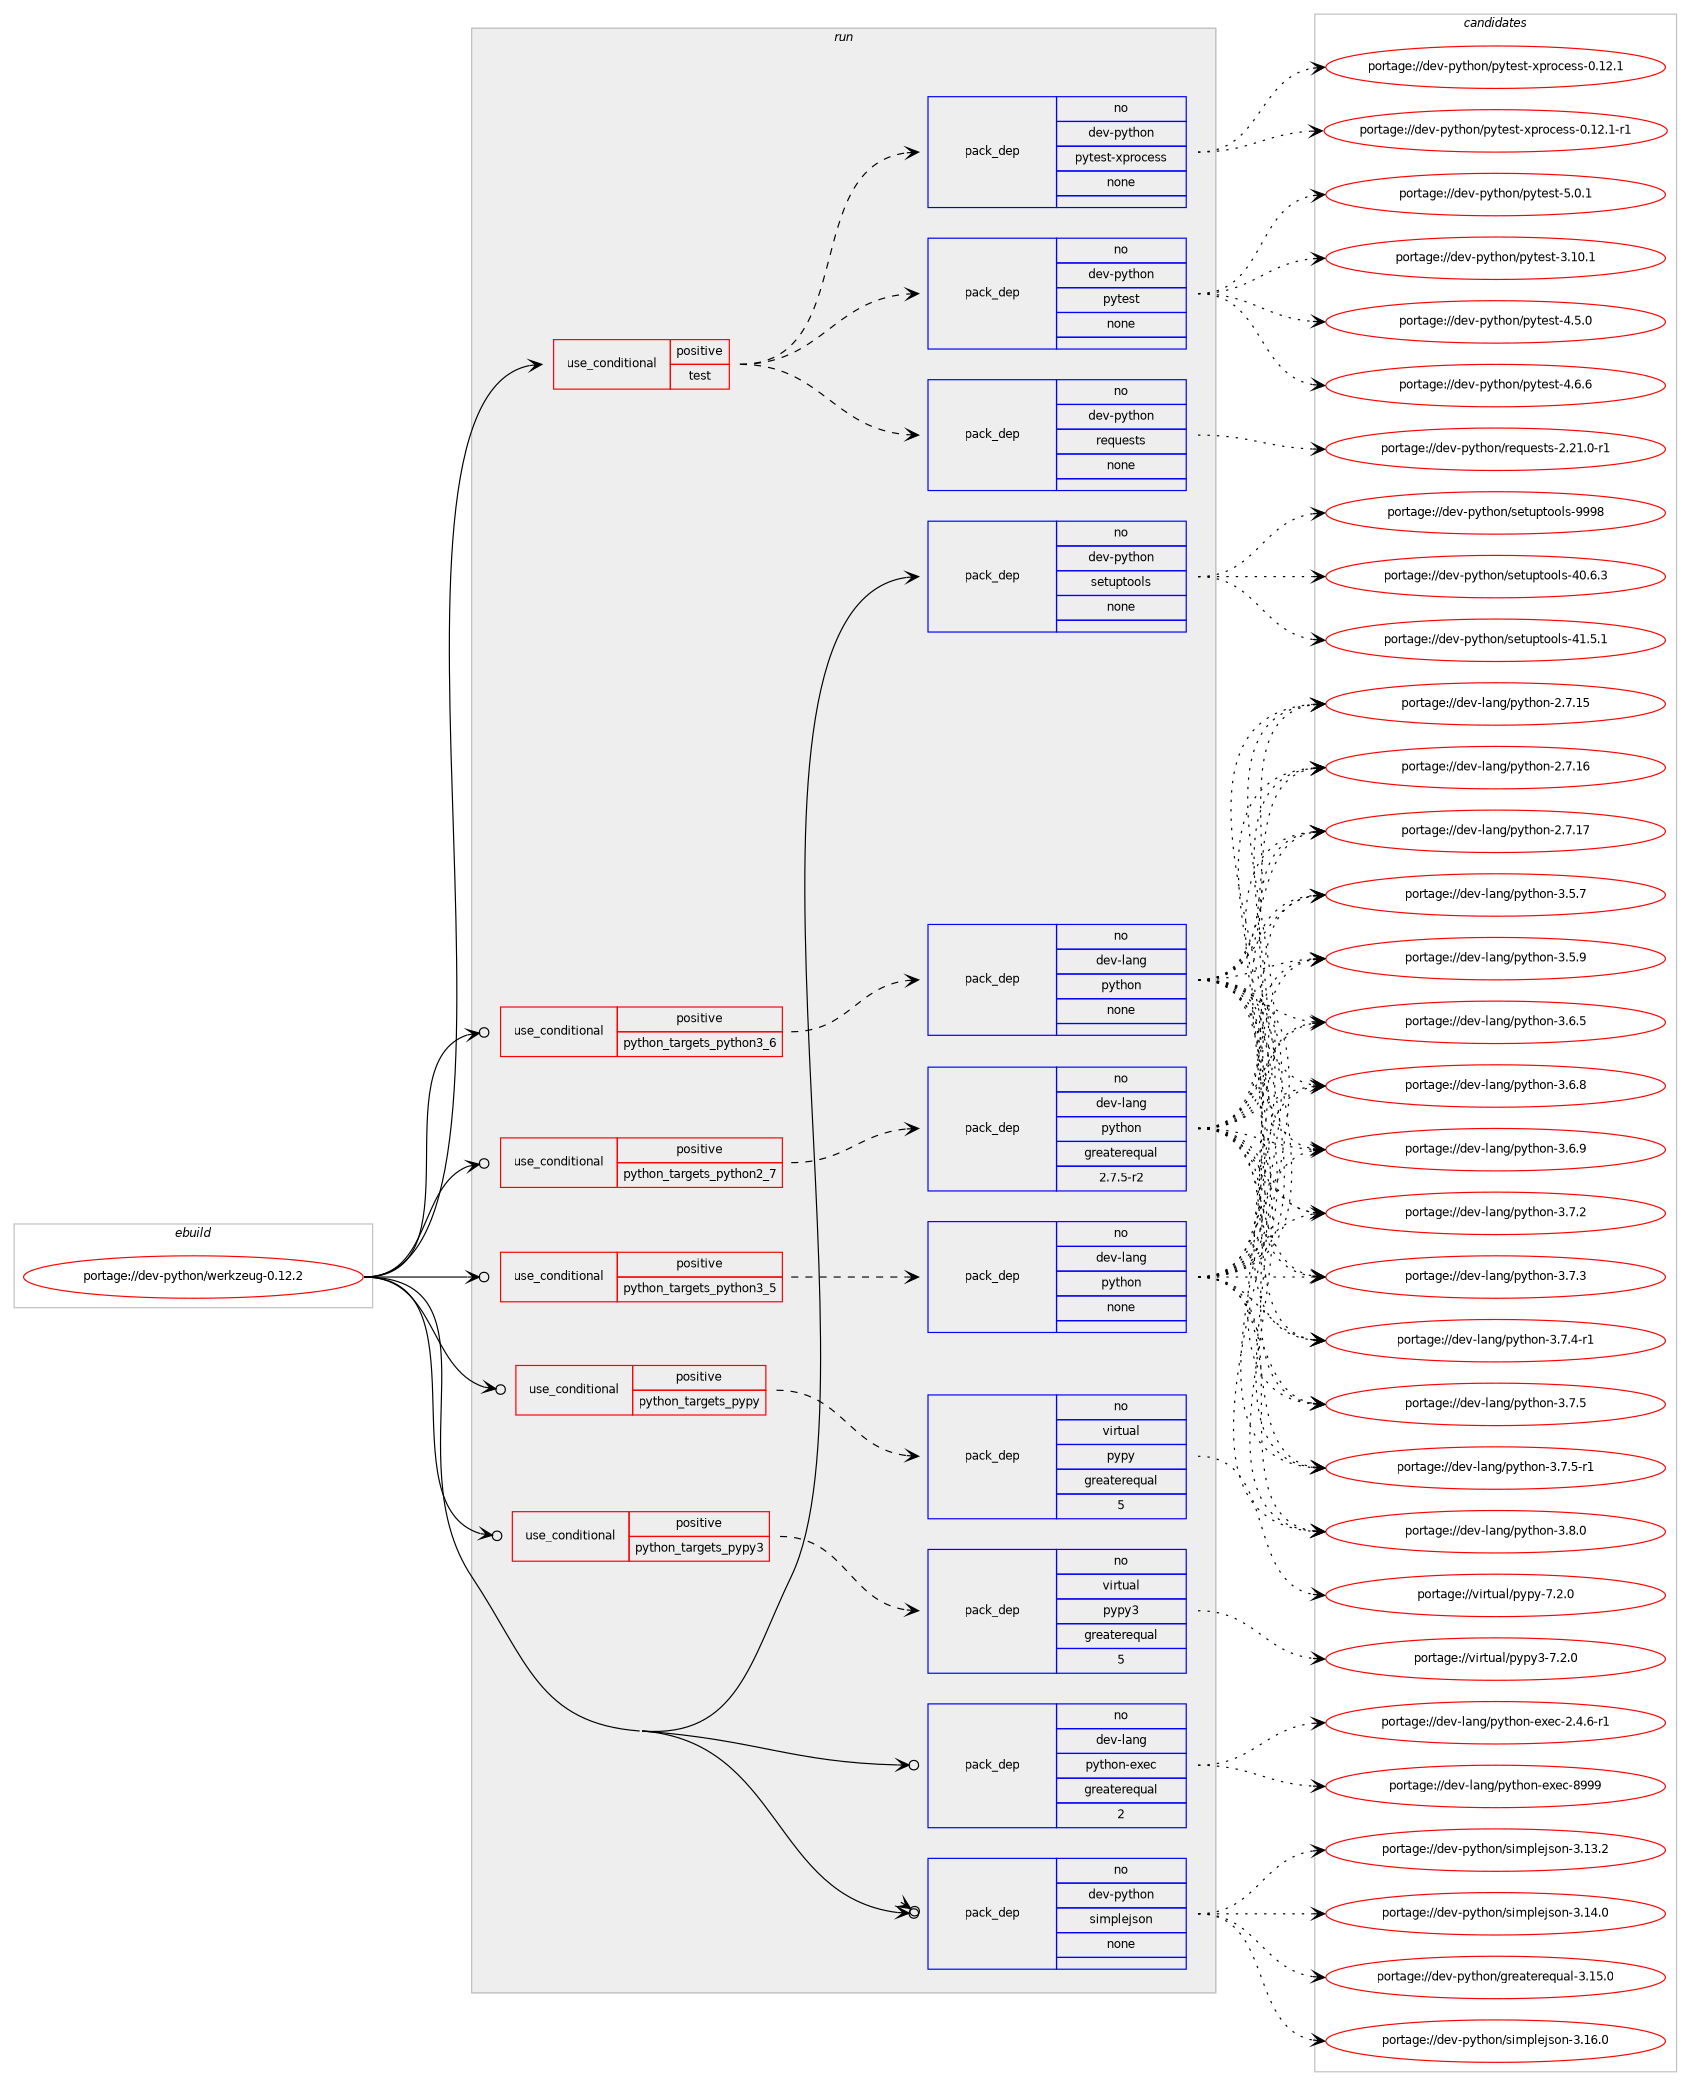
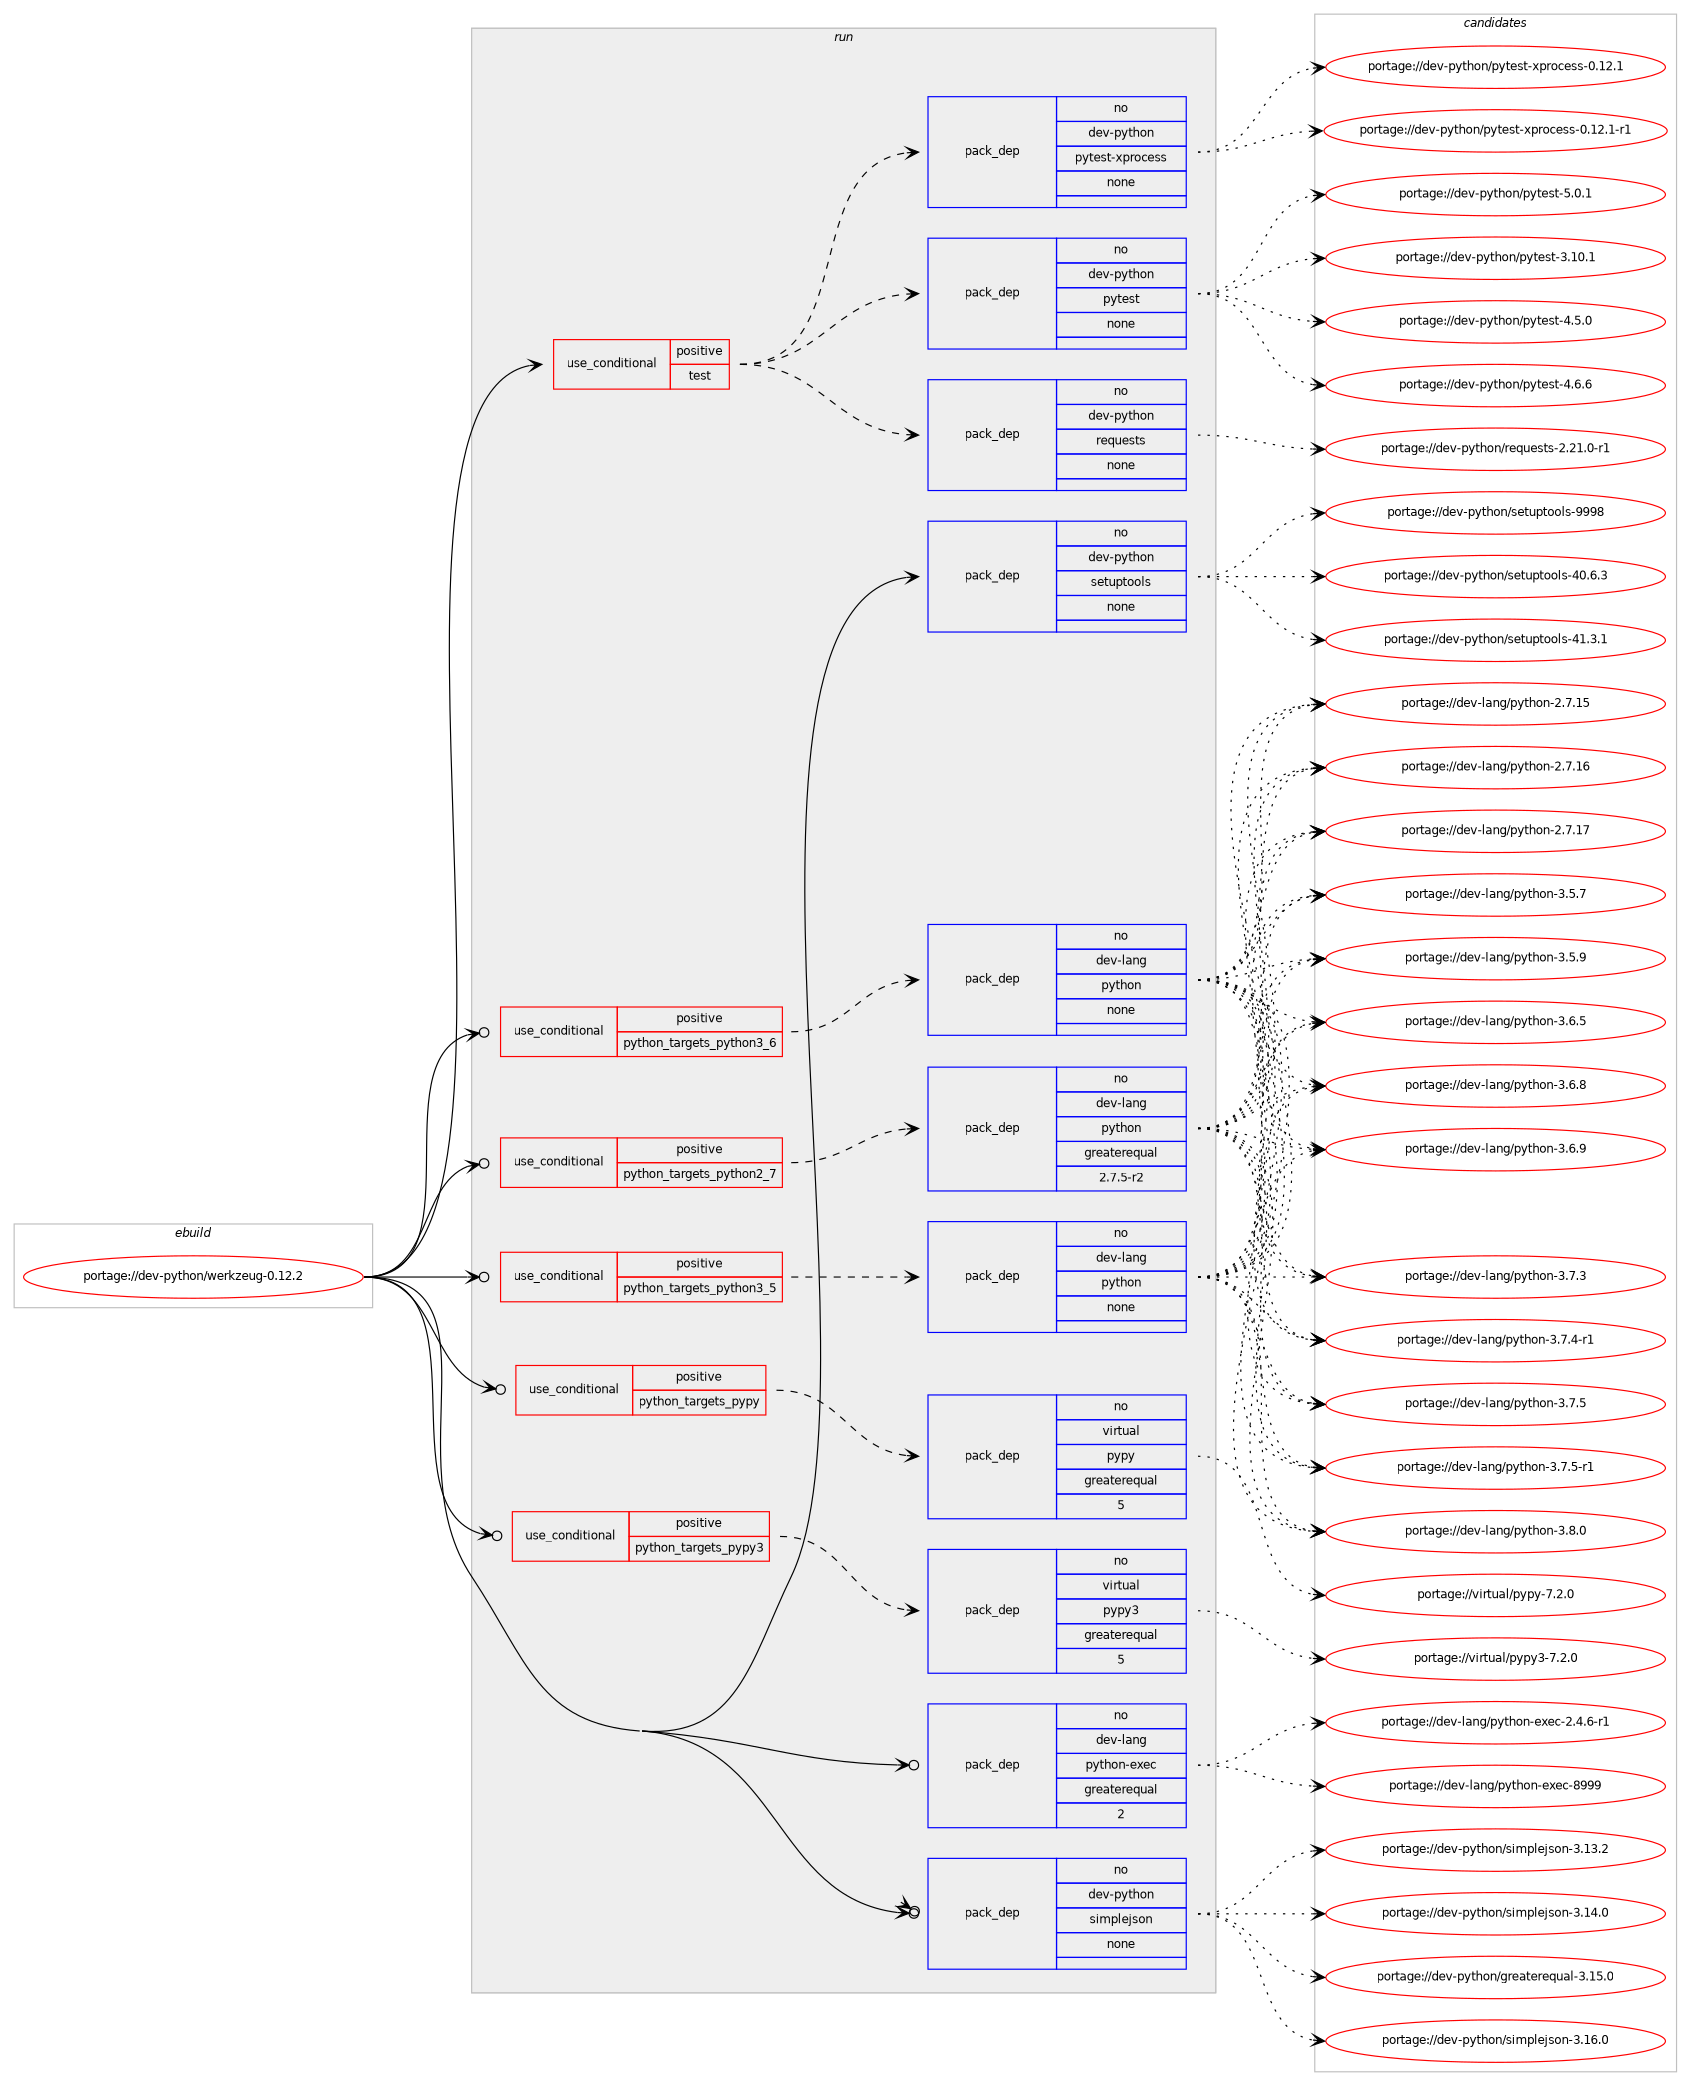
node "portage://dev-python/setuptools-41.5.1": label "portage://dev-python/setuptools-41.5.1" -> "portage://dev-python/setuptools-41.3.1"
node "portage://dev-lang/python-3.7.2": removed
